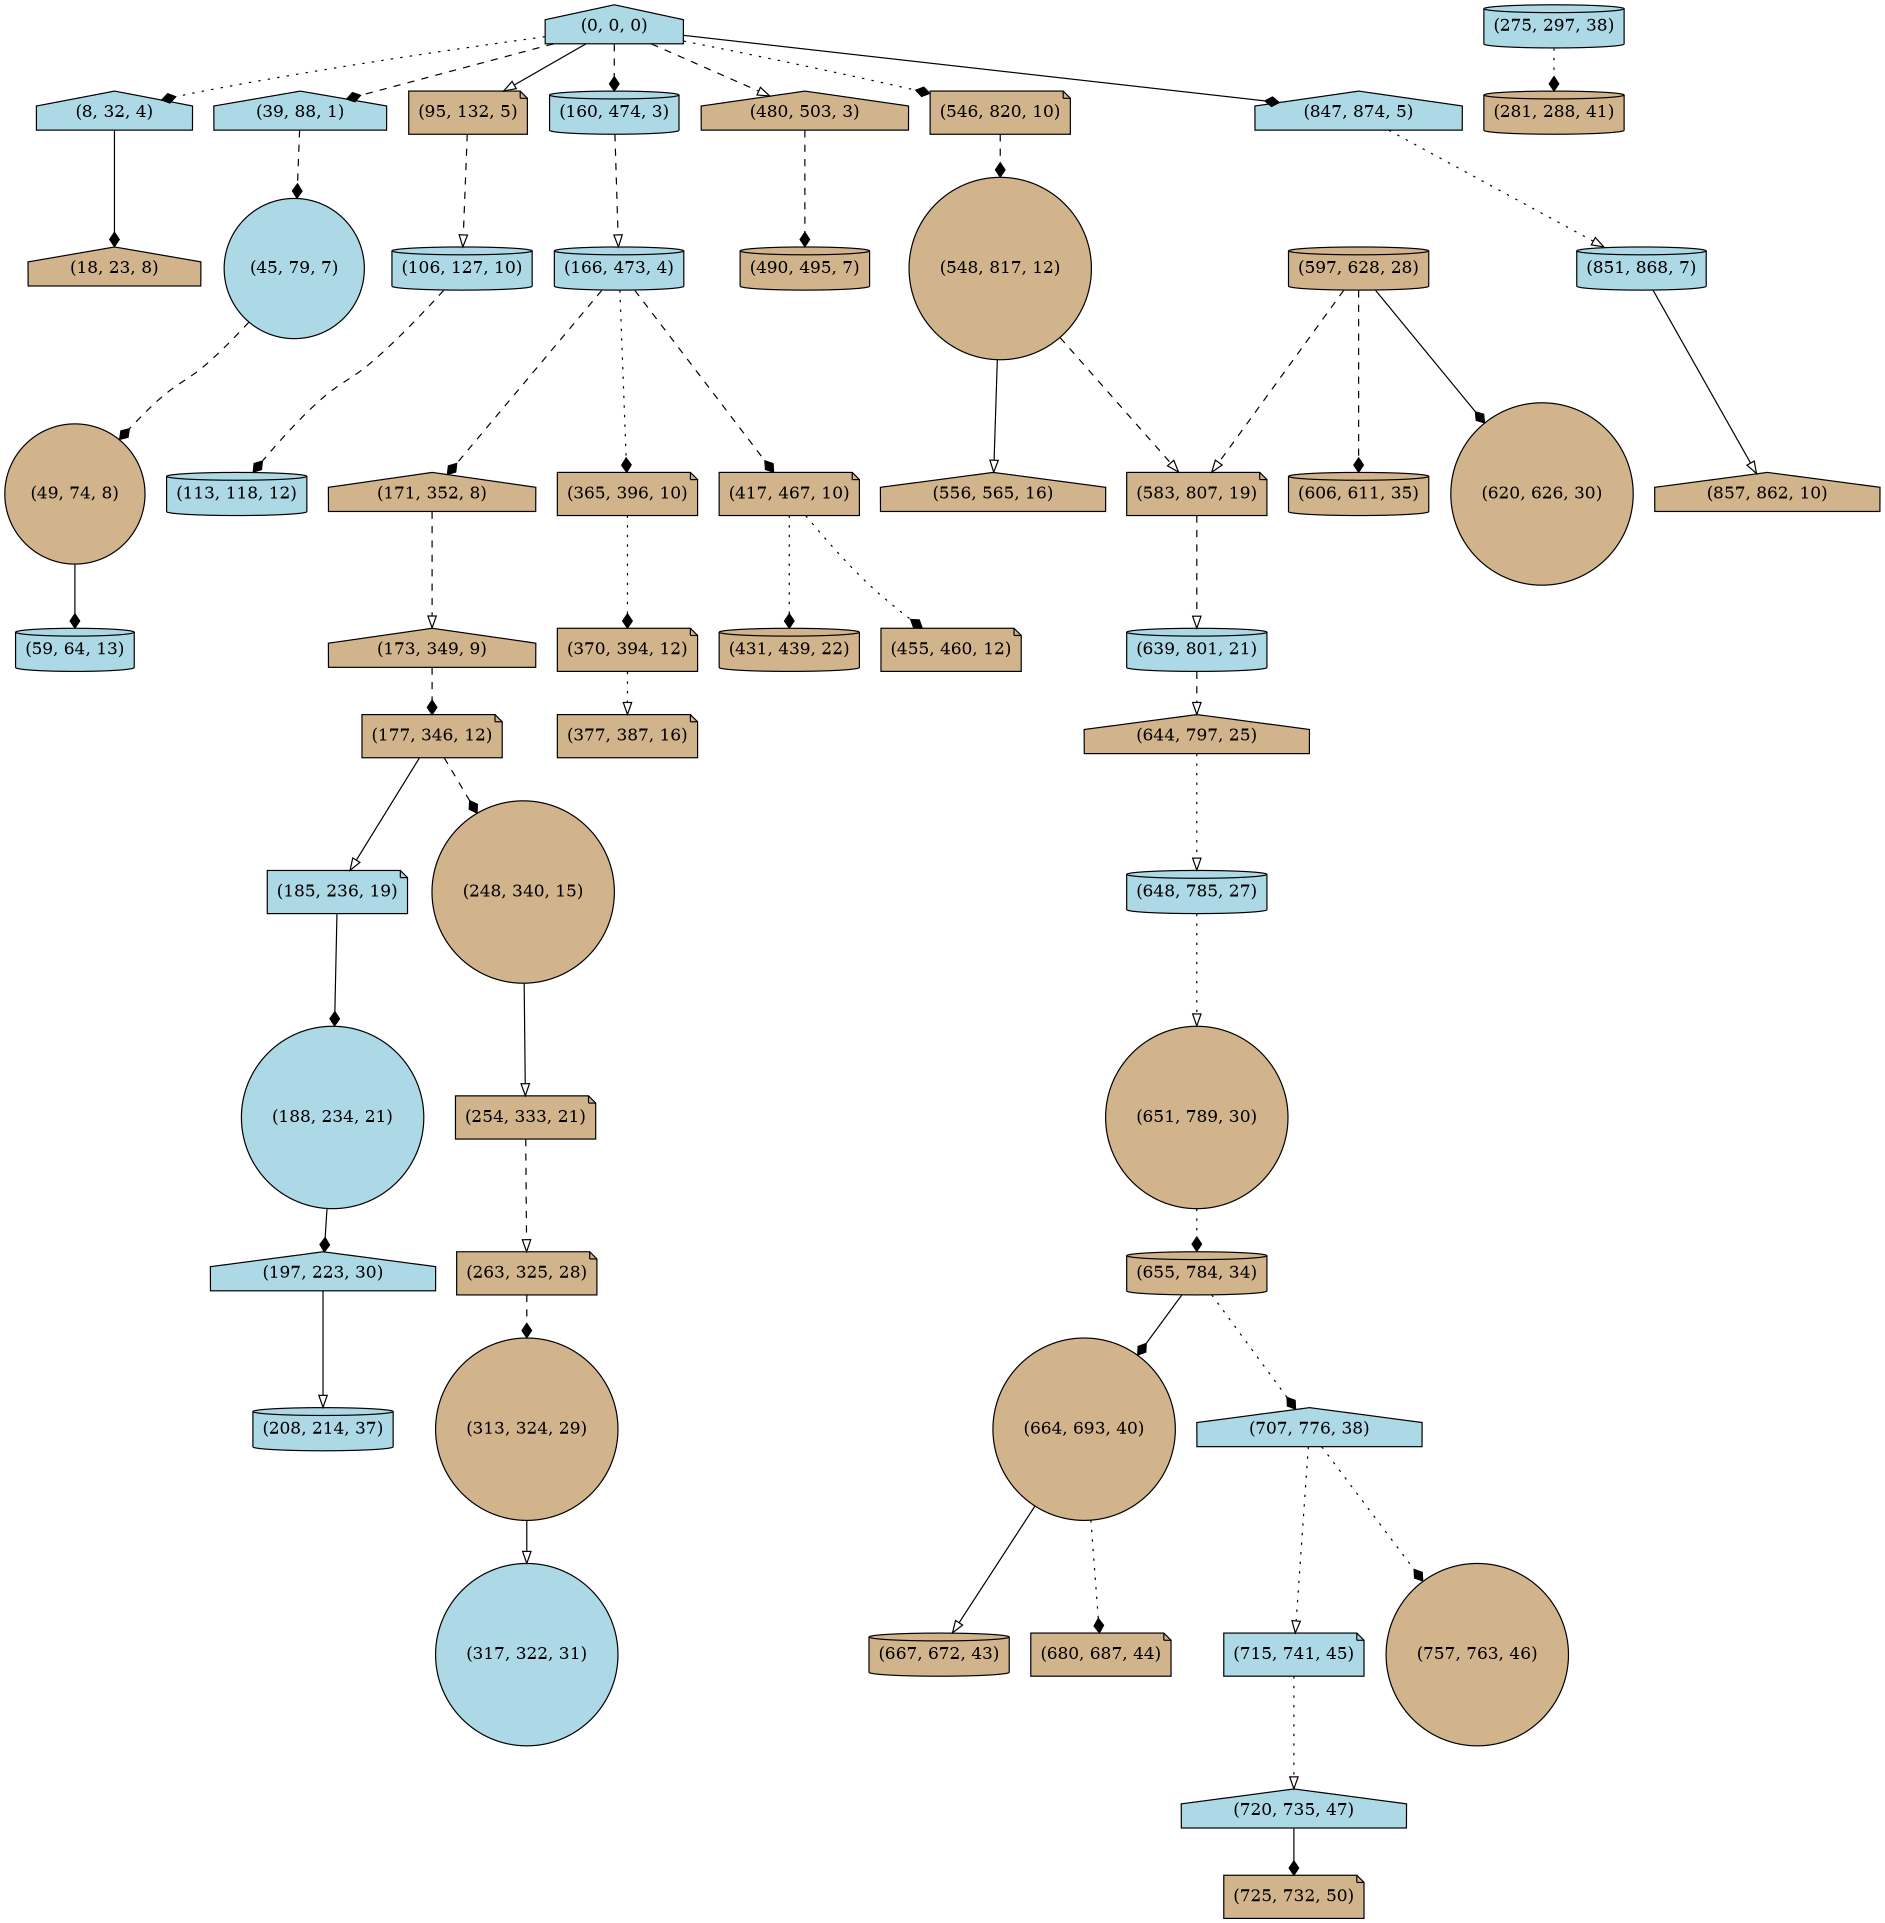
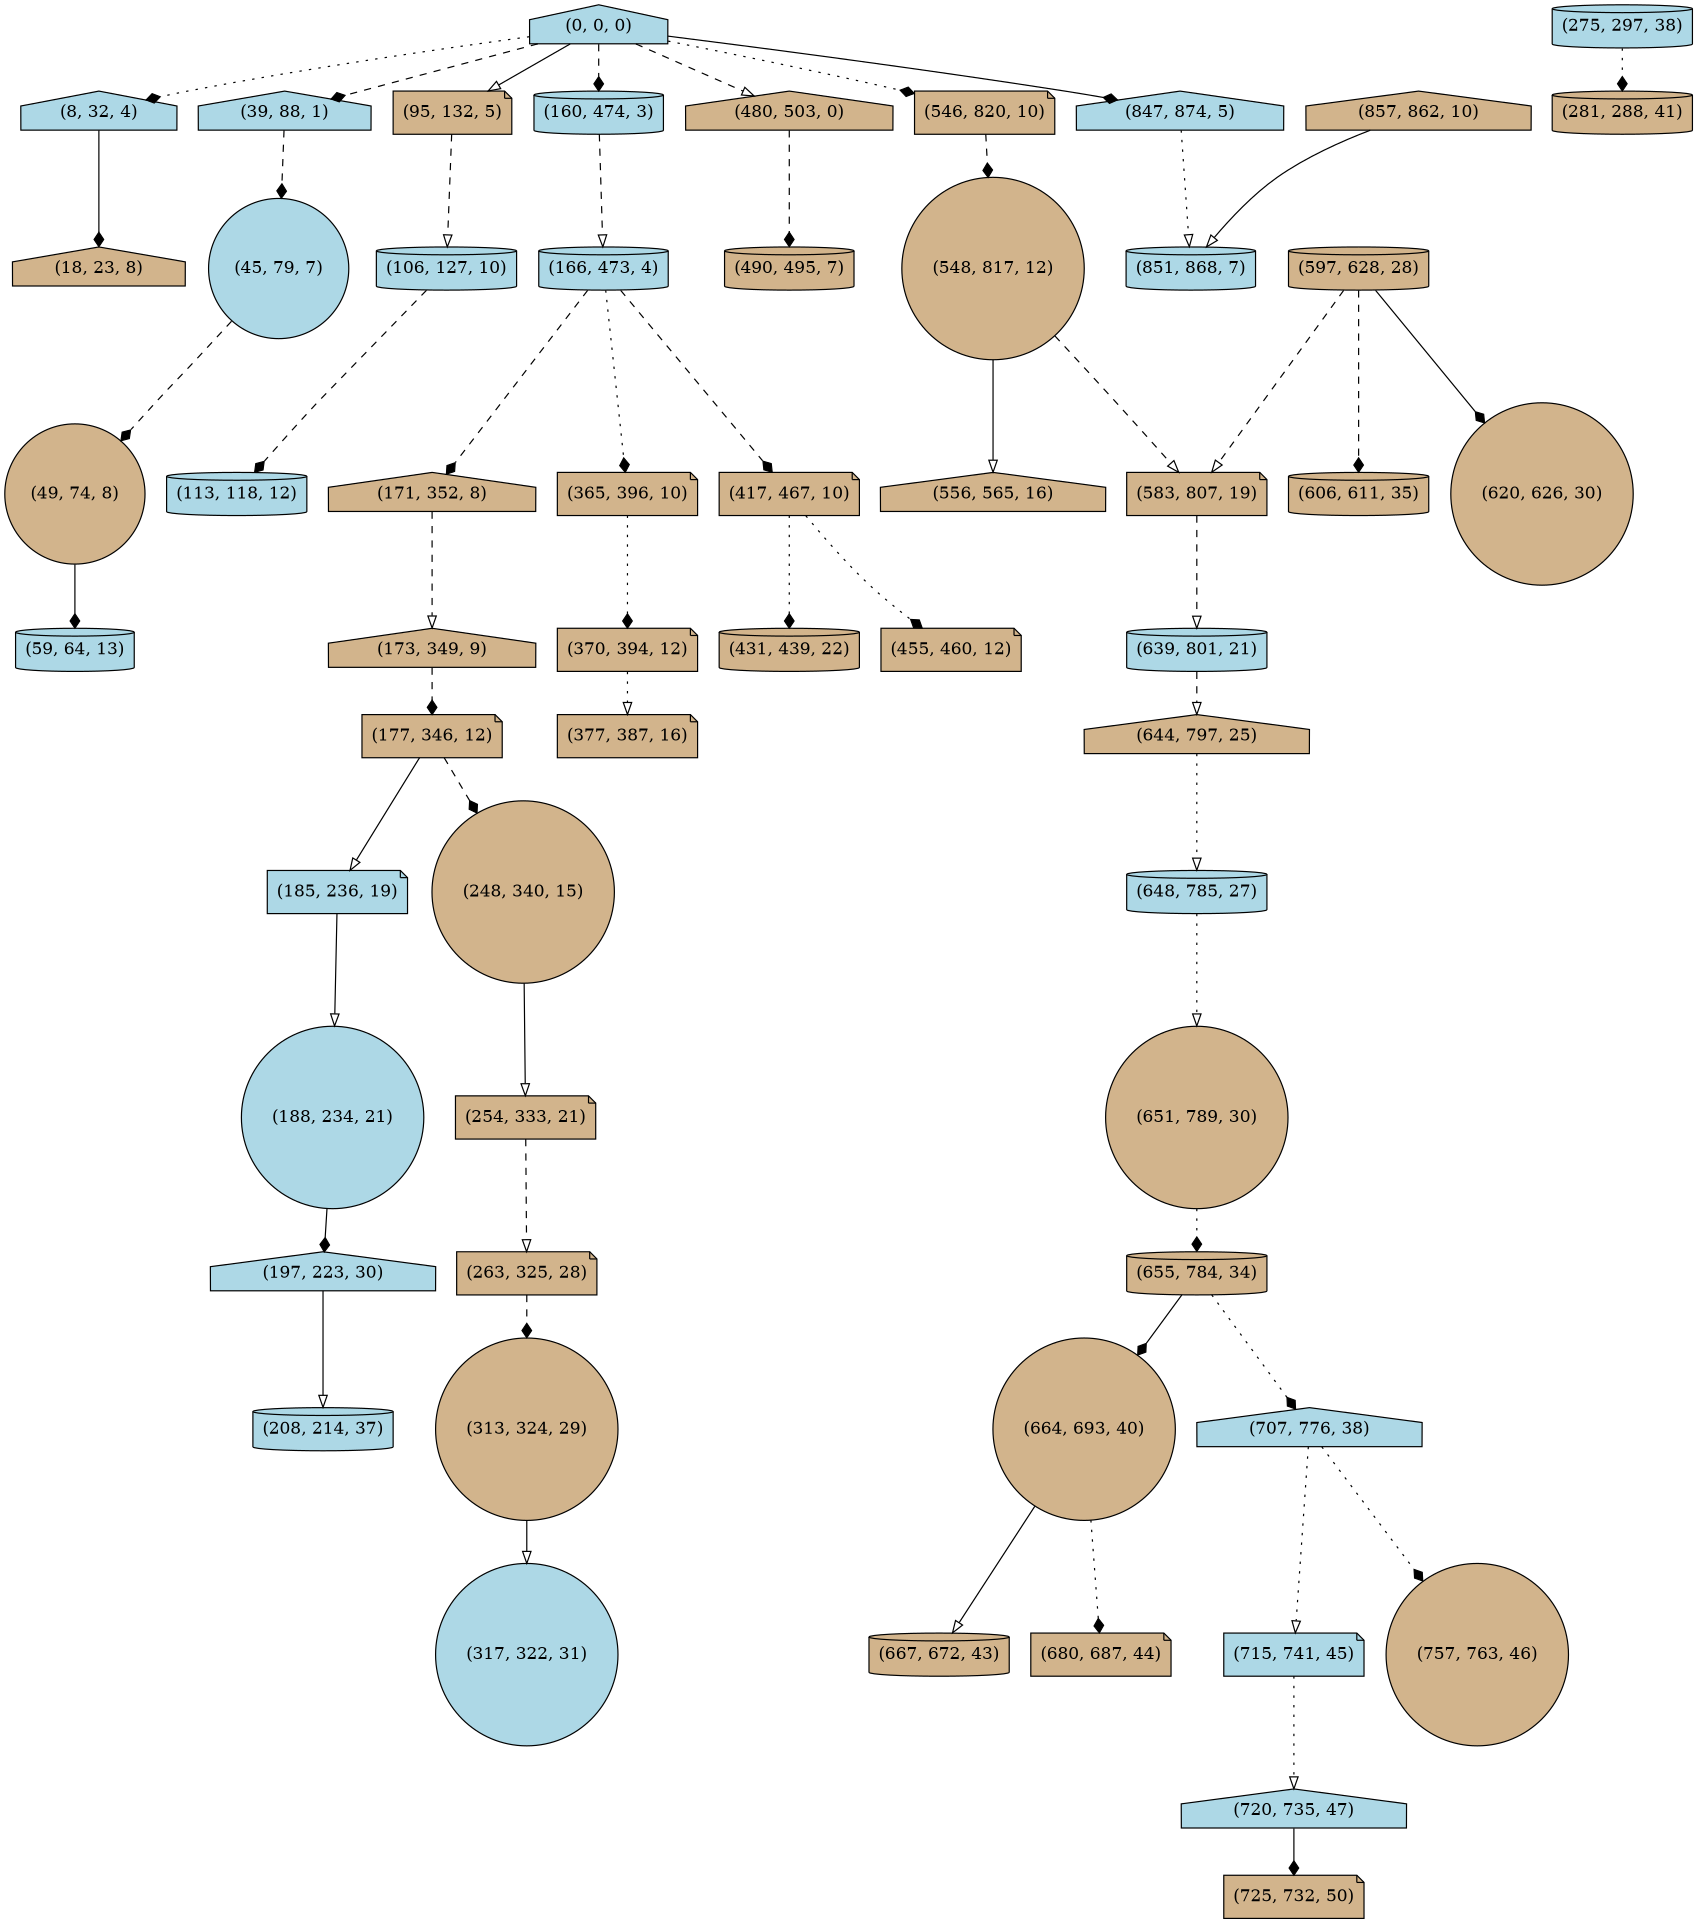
node "(480, 503, 3)": label "(480, 503, 3)" -> "(480, 503, 0)"
edge "(851, 868, 7)" -> "(857, 862, 10)": reversed
edge "(185, 236, 19)" -> "(188, 234, 21)": arrowhead diamond -> onormal
